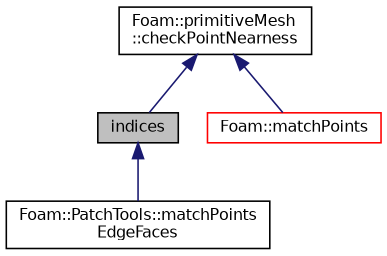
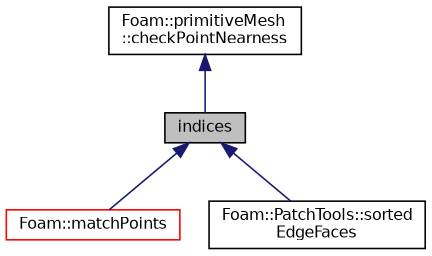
edge "Foam::matchPoints" -> "Foam::primitiveMesh ::checkPointNearness": now "Foam::matchPoints" -> "indices"
node "Foam::PatchTools::matchPoints EdgeFaces": label "Foam::PatchTools::matchPoints EdgeFaces" -> "Foam::PatchTools::sorted EdgeFaces"
